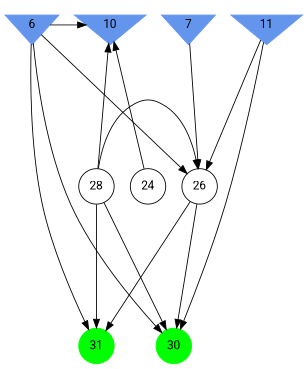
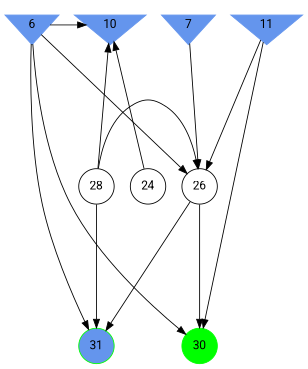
edge "28" -> "30": removed
node "31": fillcolor green -> cornflowerblue
